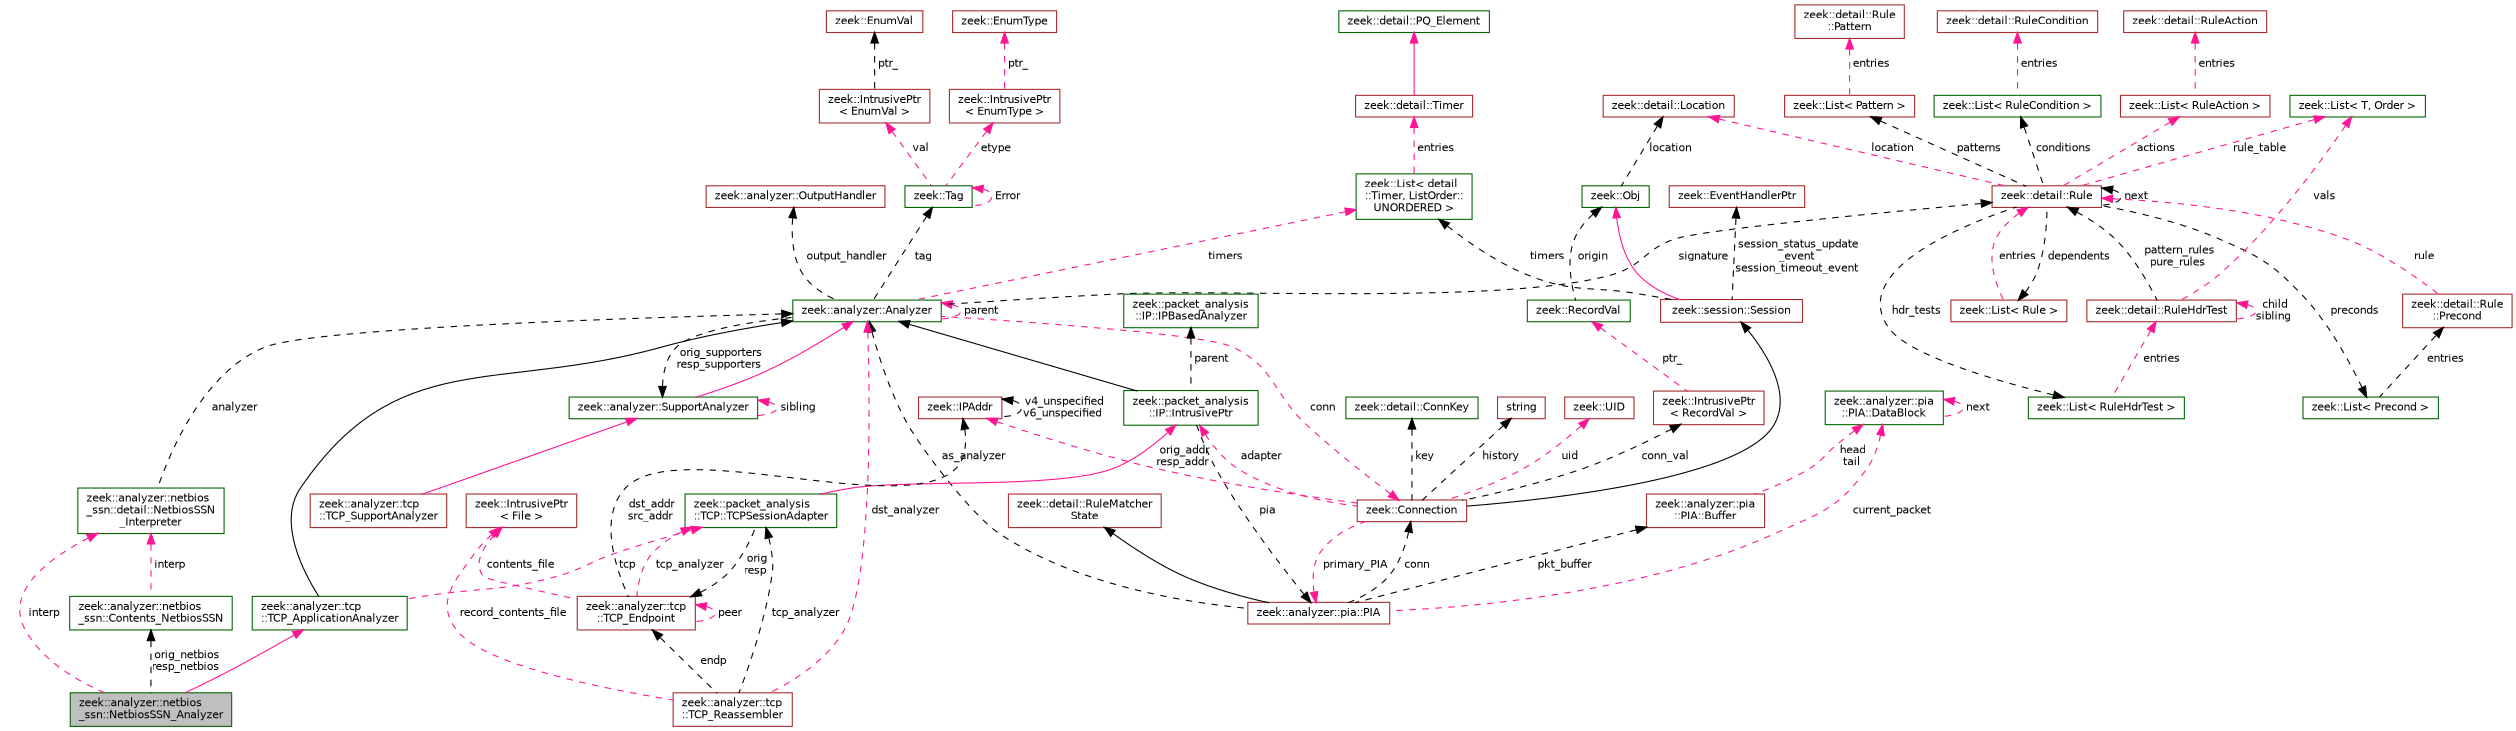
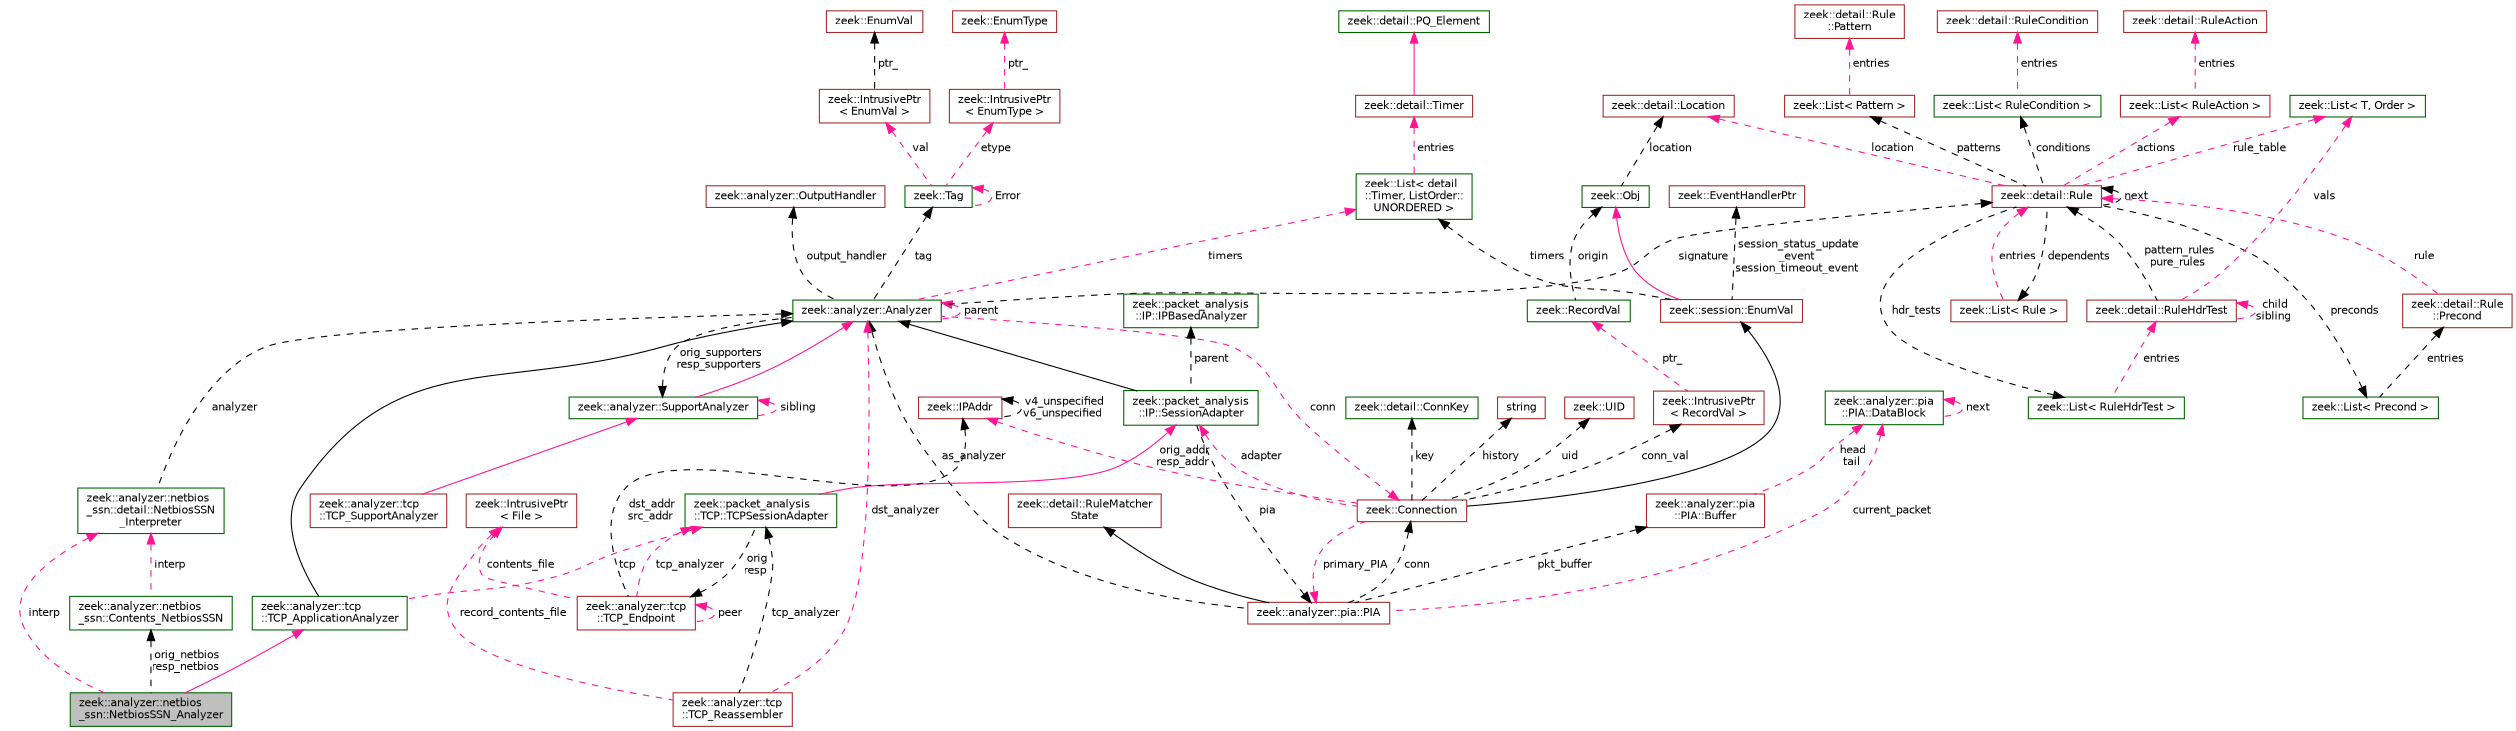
node "zeek::session::Session": label "zeek::session::Session" -> "zeek::session::EnumVal"
node "zeek::packet_analysis ::IP::IntrusivePtr": label "zeek::packet_analysis ::IP::IntrusivePtr" -> "zeek::packet_analysis ::IP::SessionAdapter"
edge "zeek::Connection" -> "zeek::UID": color deeppink -> black
edge "zeek::analyzer::tcp ::TCP_Reassembler" -> "zeek::analyzer::tcp ::TCP_Endpoint": removed, label "endp"
